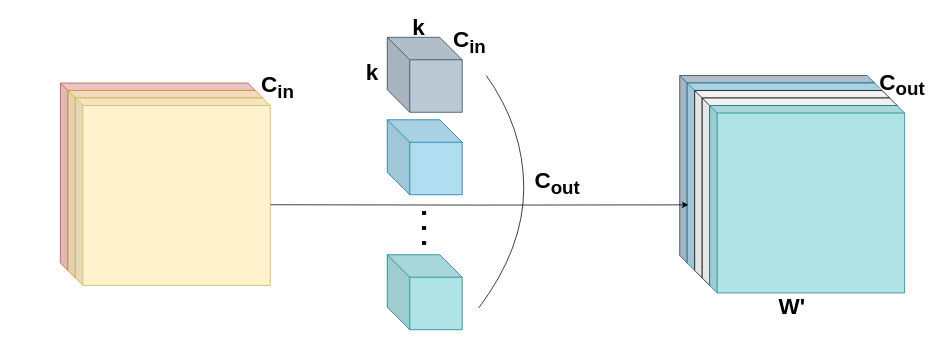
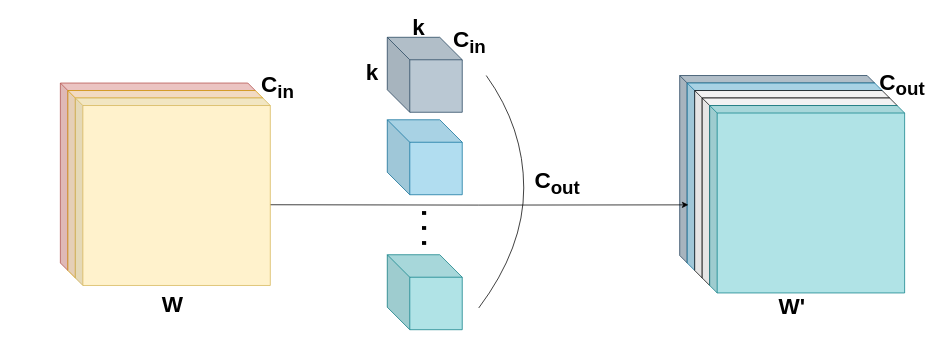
node "W": added
